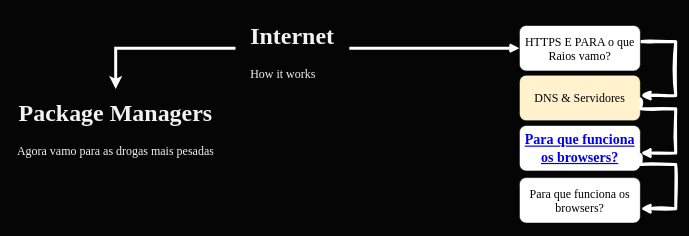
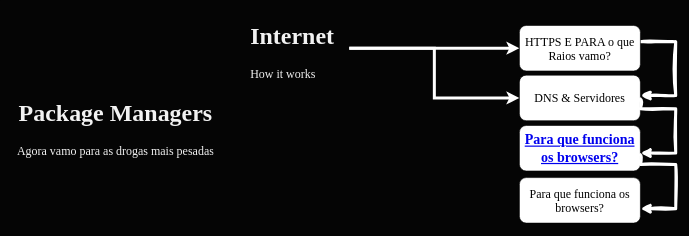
edge "Internet How it works" -> "Package Managers Agora vamo para as drogas mais pesadas": now "Internet How it works" -> "DNS & Servidores"
edge "Internet How it works" -> "HTTPS E PARA o que Raios vamo?": arrowhead open -> classic
node "DNS & Servidores": fillcolor #fff2cc -> #ffffff
